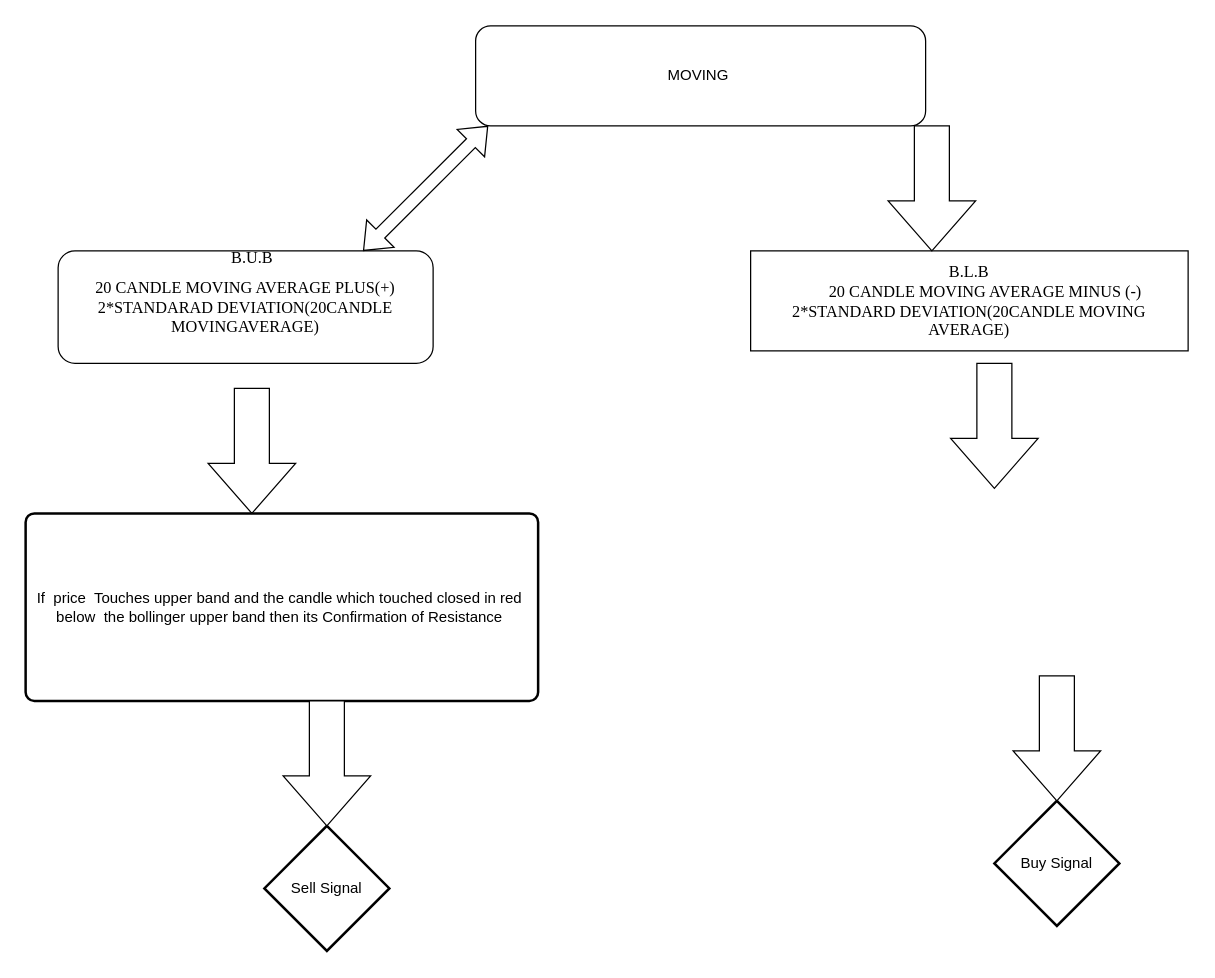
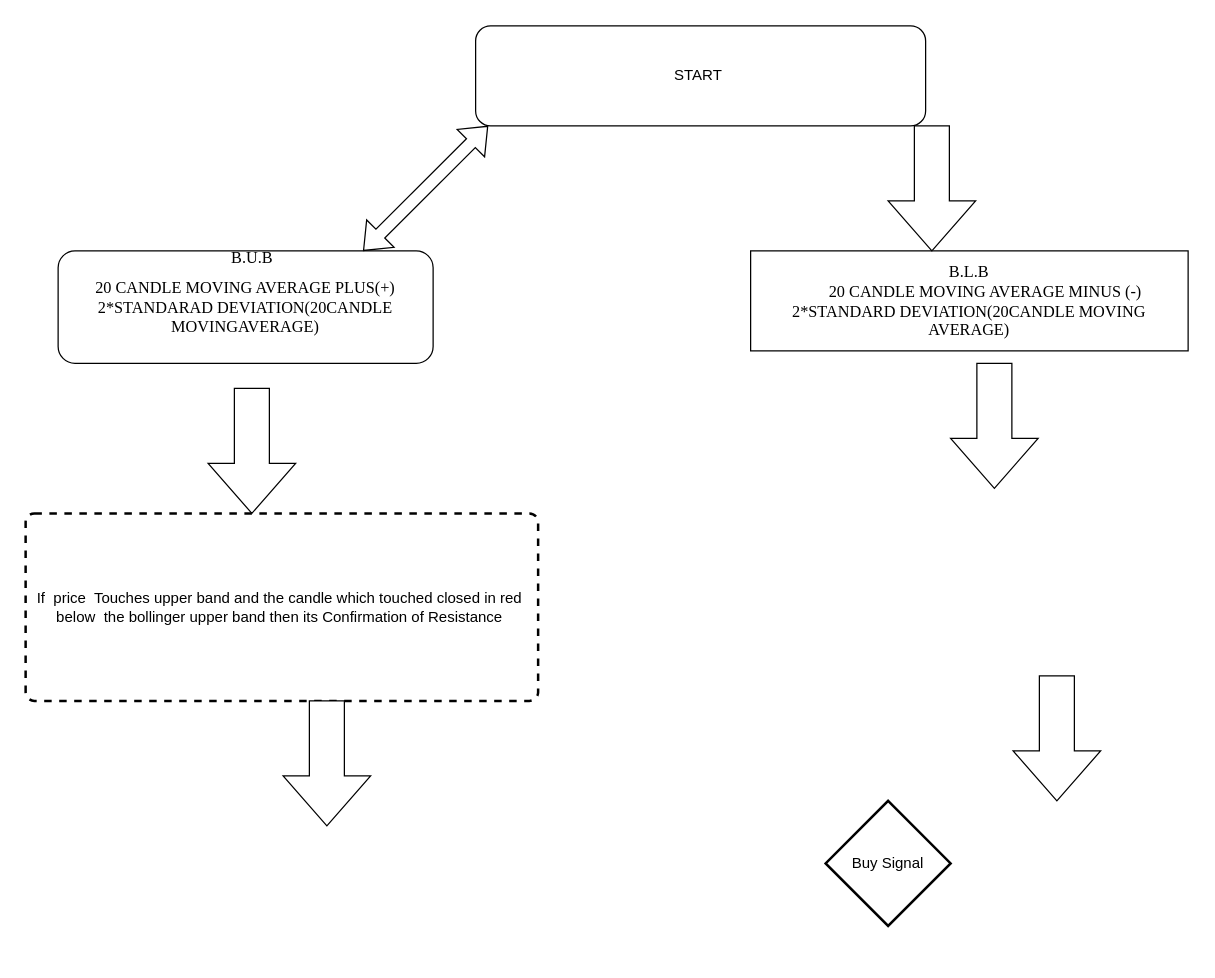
node "MOVING": label "MOVING" -> "START"
node "If price Touches upper band and the candle which touched closed in red below the bollinger upper band then its Confirmation of Resistance": style solid -> dashed
node "Buy Signal": moved (1057, 863) -> (888, 863)
node "Sell Signal": removed
